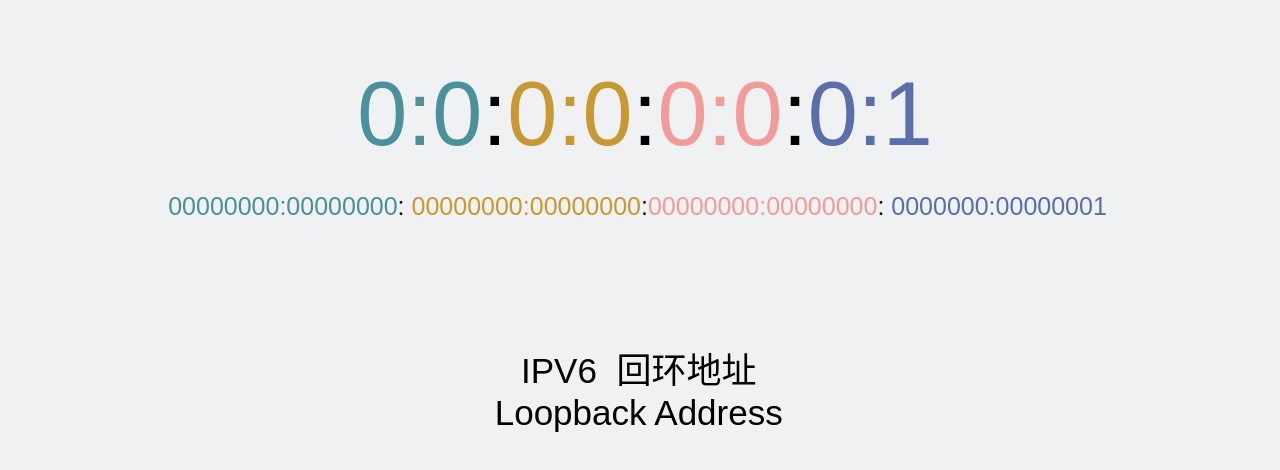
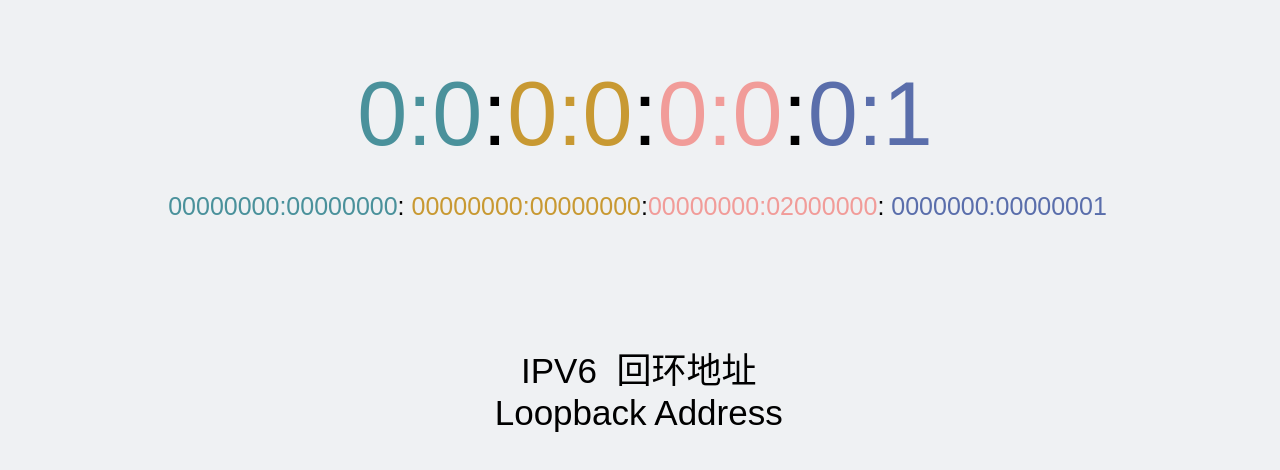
node "00000000:00000000: 00000000:00000000:00000000:00000000: 0000000:00000001": label "00000000:00000000: 00000000:00000000:00000000:00000000: 0000000:00000001" -> "00000000:00000000: 00000000:00000000:00000000:02000000: 0000000:00000001"
